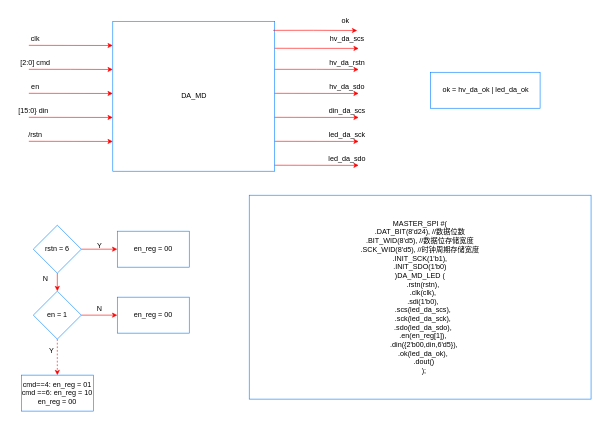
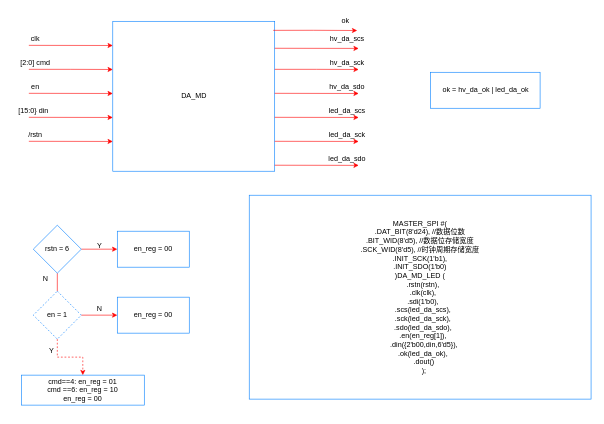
node "hv_da_rstn": label "hv_da_rstn" -> "hv_da_sck"
node "din_da_scs": label "din_da_scs" -> "led_da_scs"
edge "rstn = 6" -> "en = 1": arrowhead classic -> none
node "en = 1": style solid -> dashed
node "cmd==4: en_reg = 01 cmd ==6: en_reg = 10 en_reg = 00": size 72x36 -> 123x30
